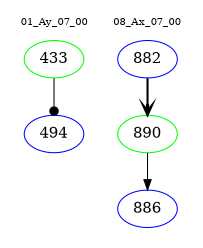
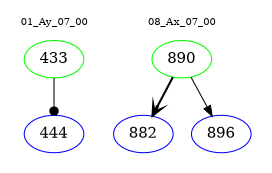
edge "882" -> "890": reversed
node "494": label "494" -> "444"
node "886": label "886" -> "896"
